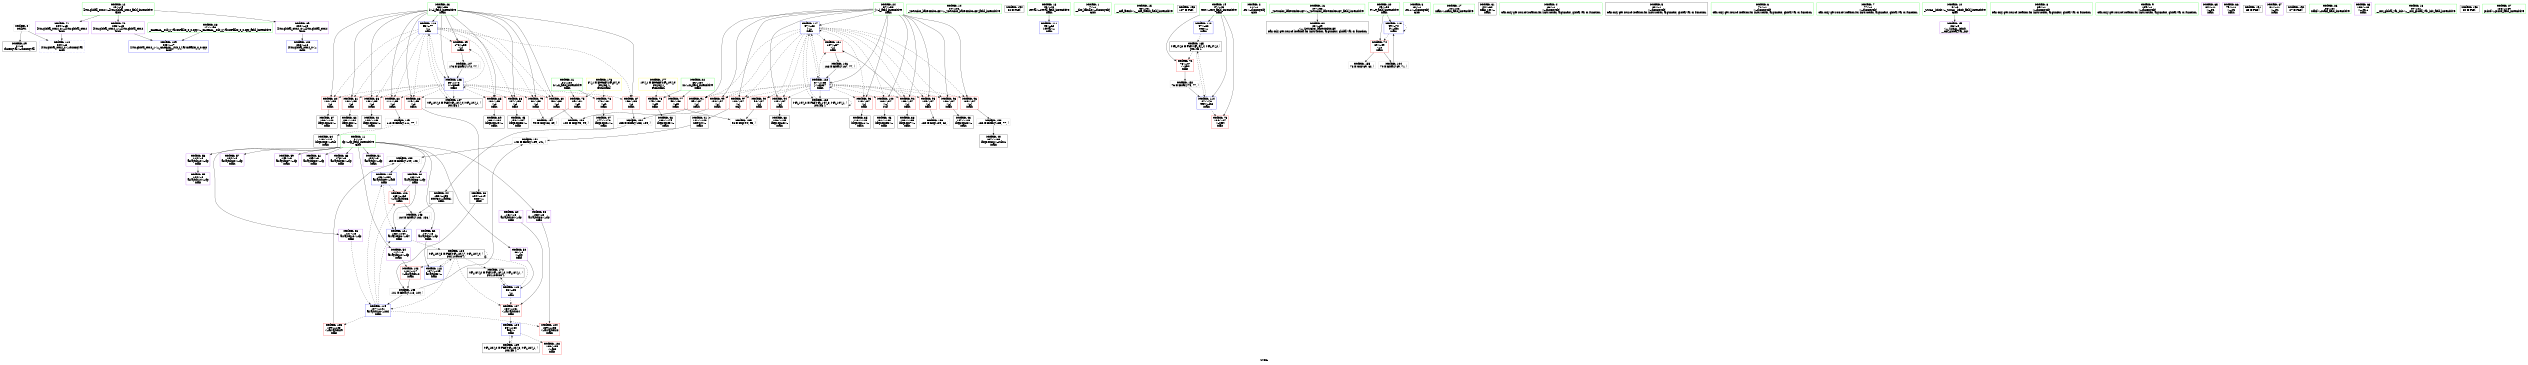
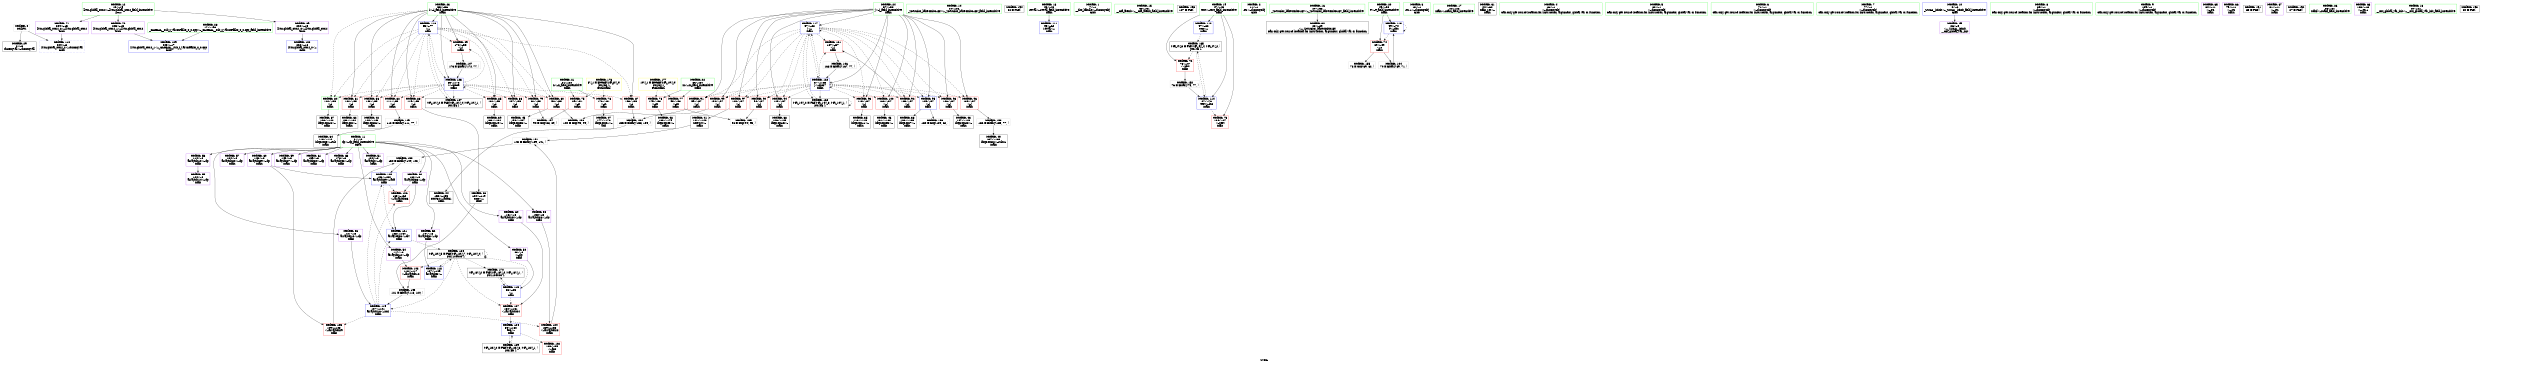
node "NodeID: 5": color black -> green
node "NodeID: 10": color green -> blue
node "NodeID: 27": removed
node "NodeID: 12": text "Glob" -> "ZNSt"
edge "NodeID: 24" -> "NodeID: 90": added
edge "NodeID: 23" -> "NodeID: 84": style solid -> dashed
node "NodeID: 84": color red -> green
node "NodeID: 95": color red -> blue
node "NodeID: 97": text "only" -> "main"
node "NodeID: 100": text "sub" -> "main"
edge "NodeID: 88" -> "NodeID: 45": now "NodeID: 80" -> "NodeID: 45"
edge "NodeID: 92" -> "NodeID: 33": now "NodeID: 95" -> "NodeID: 33"
node "NodeID: 47": text "main" -> "add"
edge "NodeID: 149" -> "NodeID: 34": style dashed -> solid
node "NodeID: 11": text "Glob" -> "InitC"
edge "NodeID: 11" -> "NodeID: 64": added
node "NodeID: 60": added
node "NodeID: 148": removed
edge "NodeID: 145" -> "NodeID: 151": now "NodeID: 104" -> "NodeID: 151"
edge "NodeID: 56" -> "NodeID: 119": style dashed -> solid
